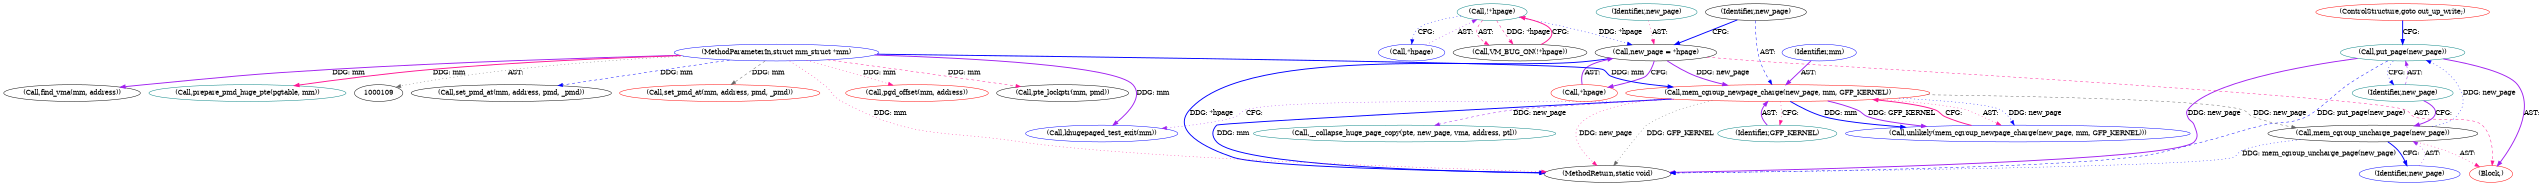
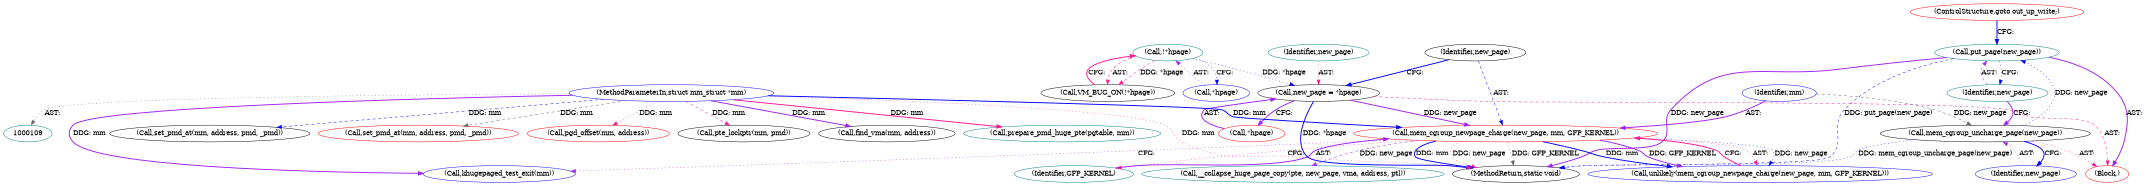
node "1000109": color black -> teal
edge "(Call,mem_cgroup_newpage_charge(new_page, mm, GFP_KERNEL))" -> "(Call,mem_cgroup_uncharge_page(new_page))": now "(Identifier,mm)" -> "(Call,mem_cgroup_uncharge_page(new_page))"
